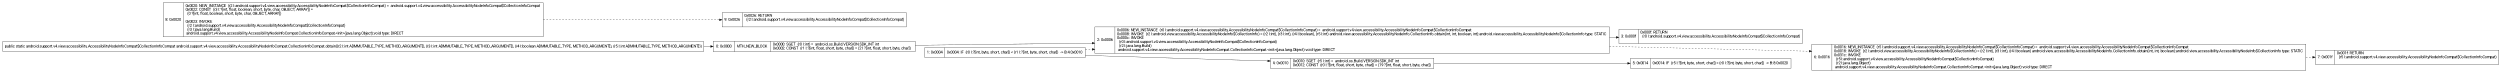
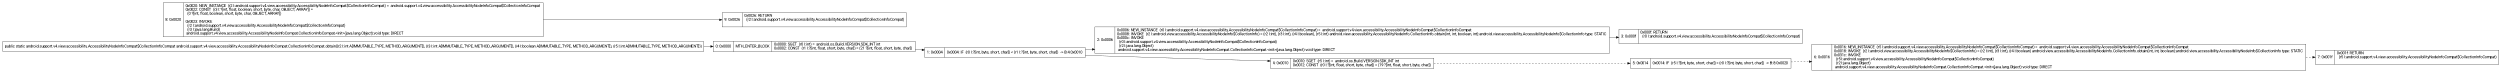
edge "8: 0x0020" -> "9: 0x0026": style dashed -> solid
edge "0: 0x0000" -> "2: 0x0006": now "0: 0x0000" -> "1: 0x0004"
node "0: 0x0000": text "MTH_NEW_BLOCK" -> "MTH_ENTER_BLOCK"
node "2: 0x0006": text "(r2 I:java.lang.Build)" -> "(r2 I:java.lang.Object)"
edge "2: 0x0006" -> "6: 0x0016": now "5: 0x0014" -> "6: 0x0016"
edge "1: 0x0004" -> "2: 0x0006": style dashed -> solid
edge "4: 0x0010" -> "5: 0x0014": style solid -> dashed
